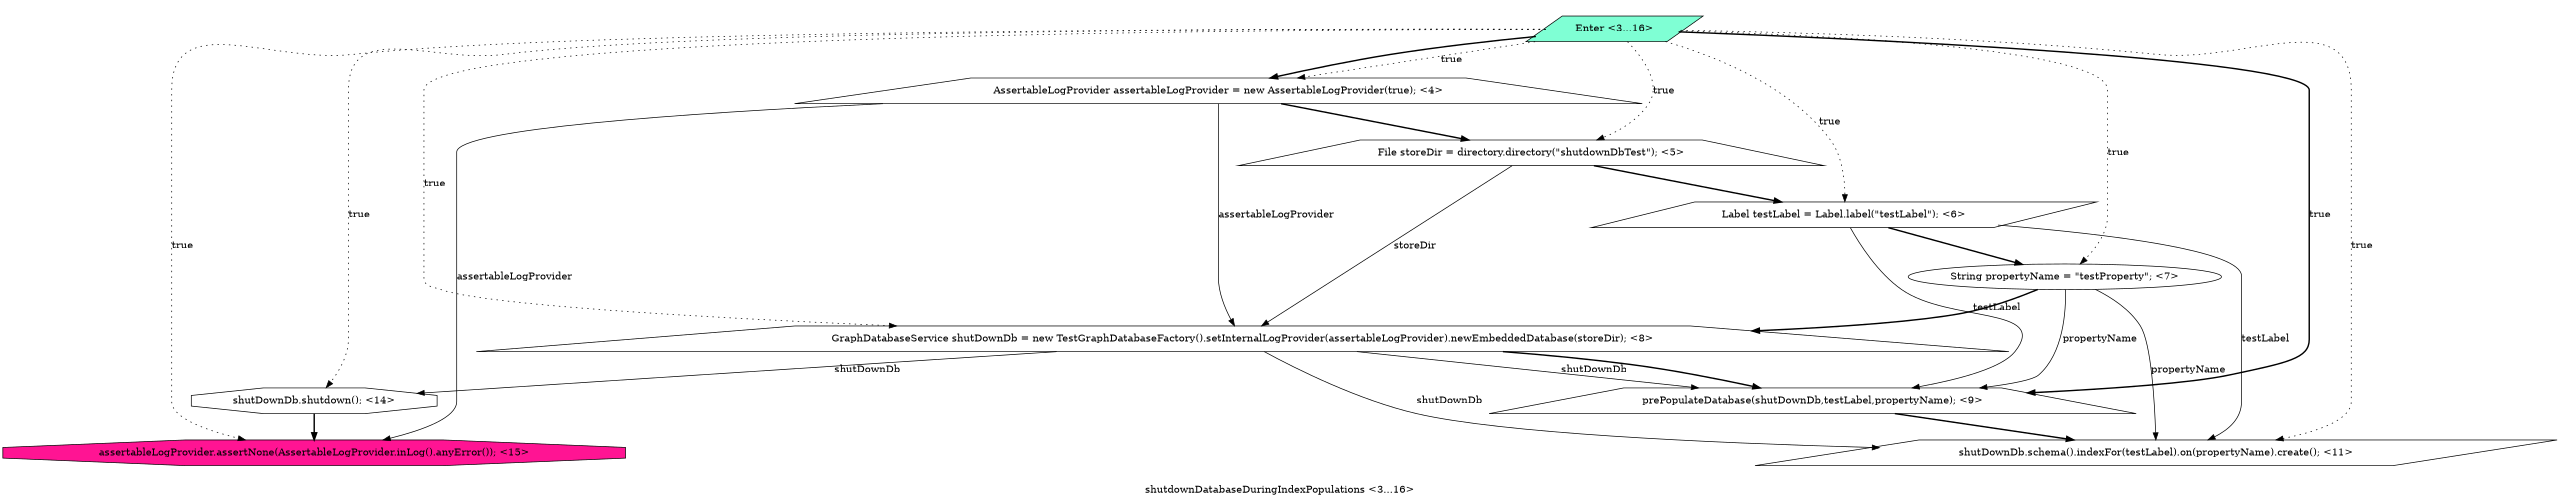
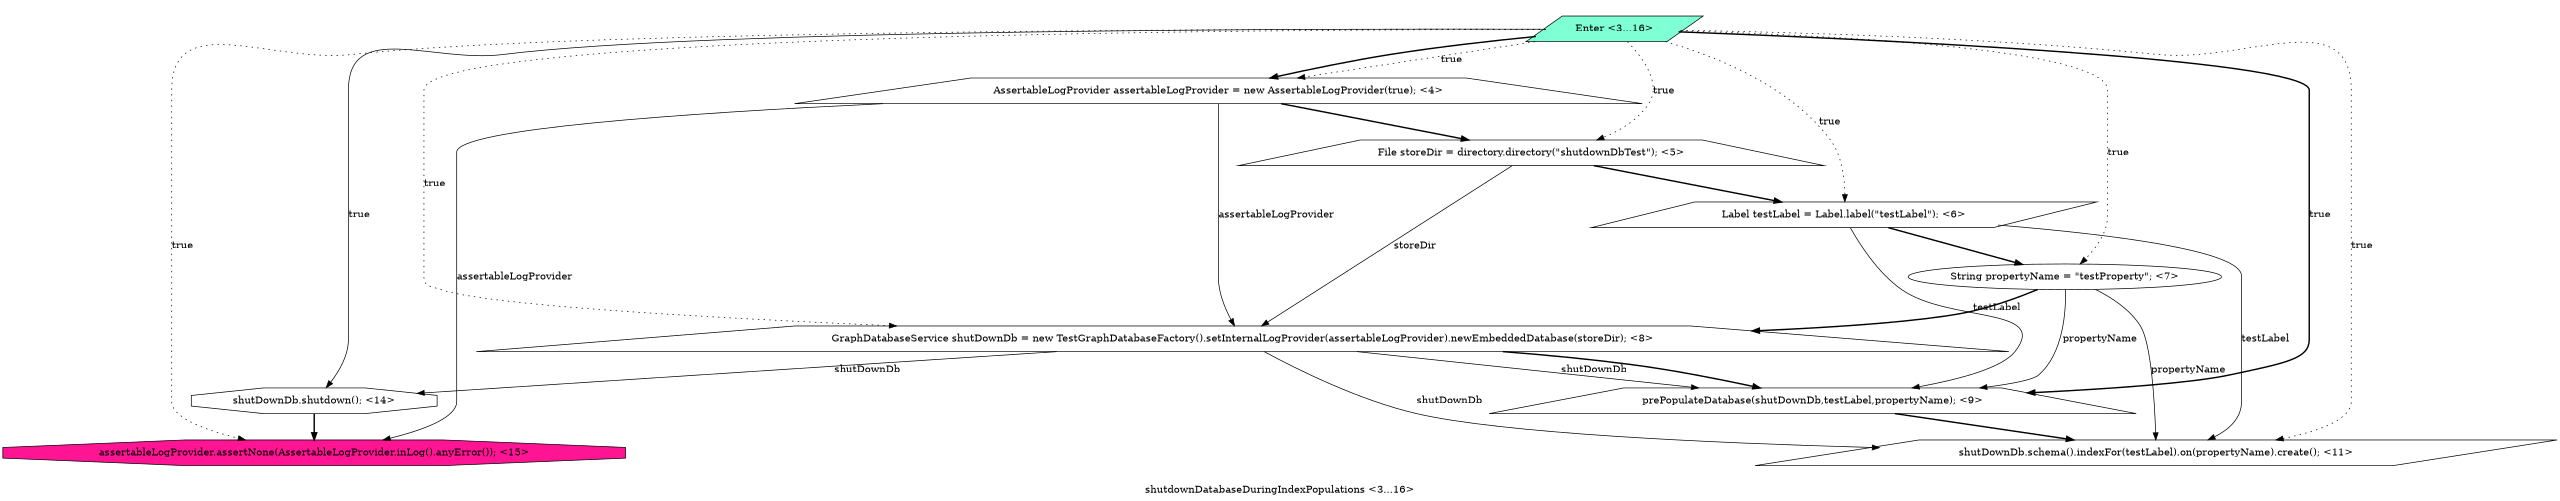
edge "Enter <3...16>" -> "shutDownDb.shutdown(); <14>": style dotted -> solid
